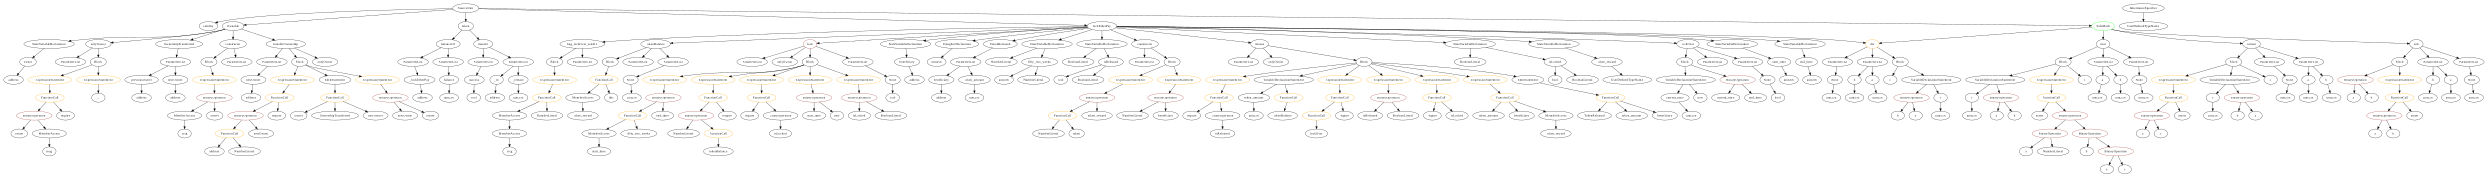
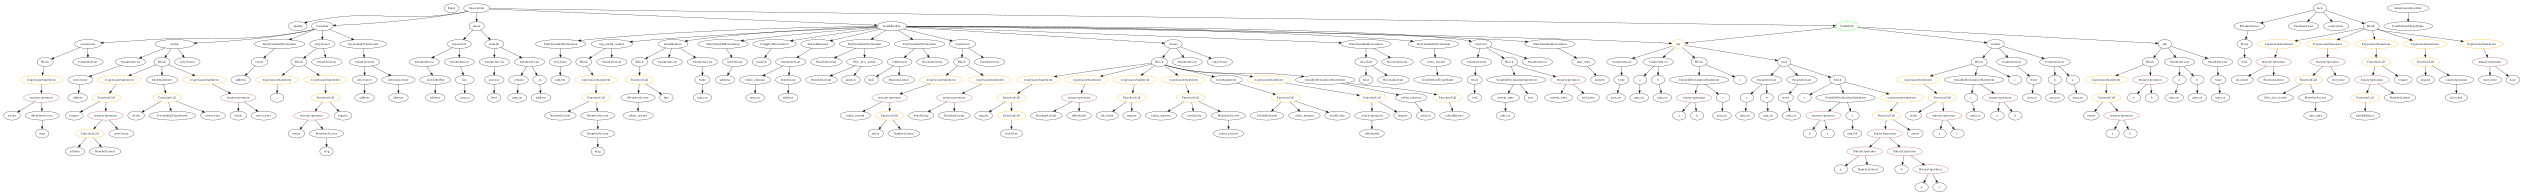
node "Enter": added
edge "SafeMath" -> "mul": now "div" -> "mul"
edge "lockEtherPay" -> "lock": removed
node "transferOwnership": label "transferOwnership" -> "unchk"
node "bug_lockOver_send11": label "bug_lockOver_send11" -> "bug_unchk_send11"
node "lock": color brown -> black
node "balance": label "balance" -> "two"
